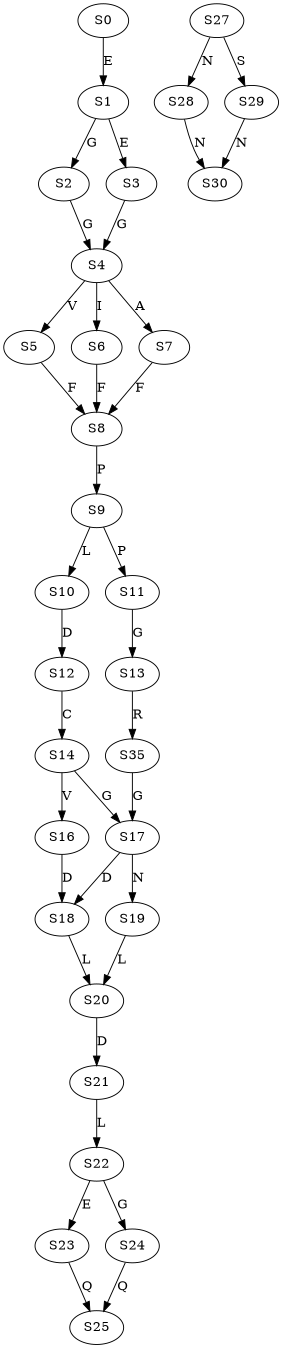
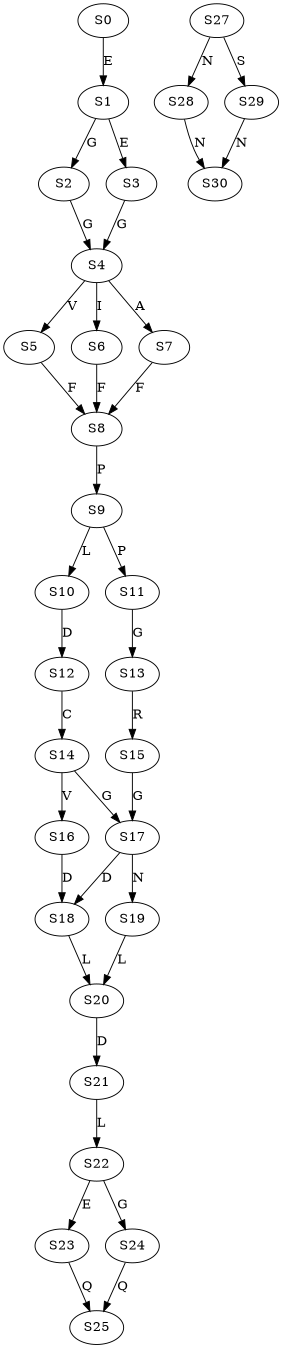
node "S35": label "S35" -> "S15"
